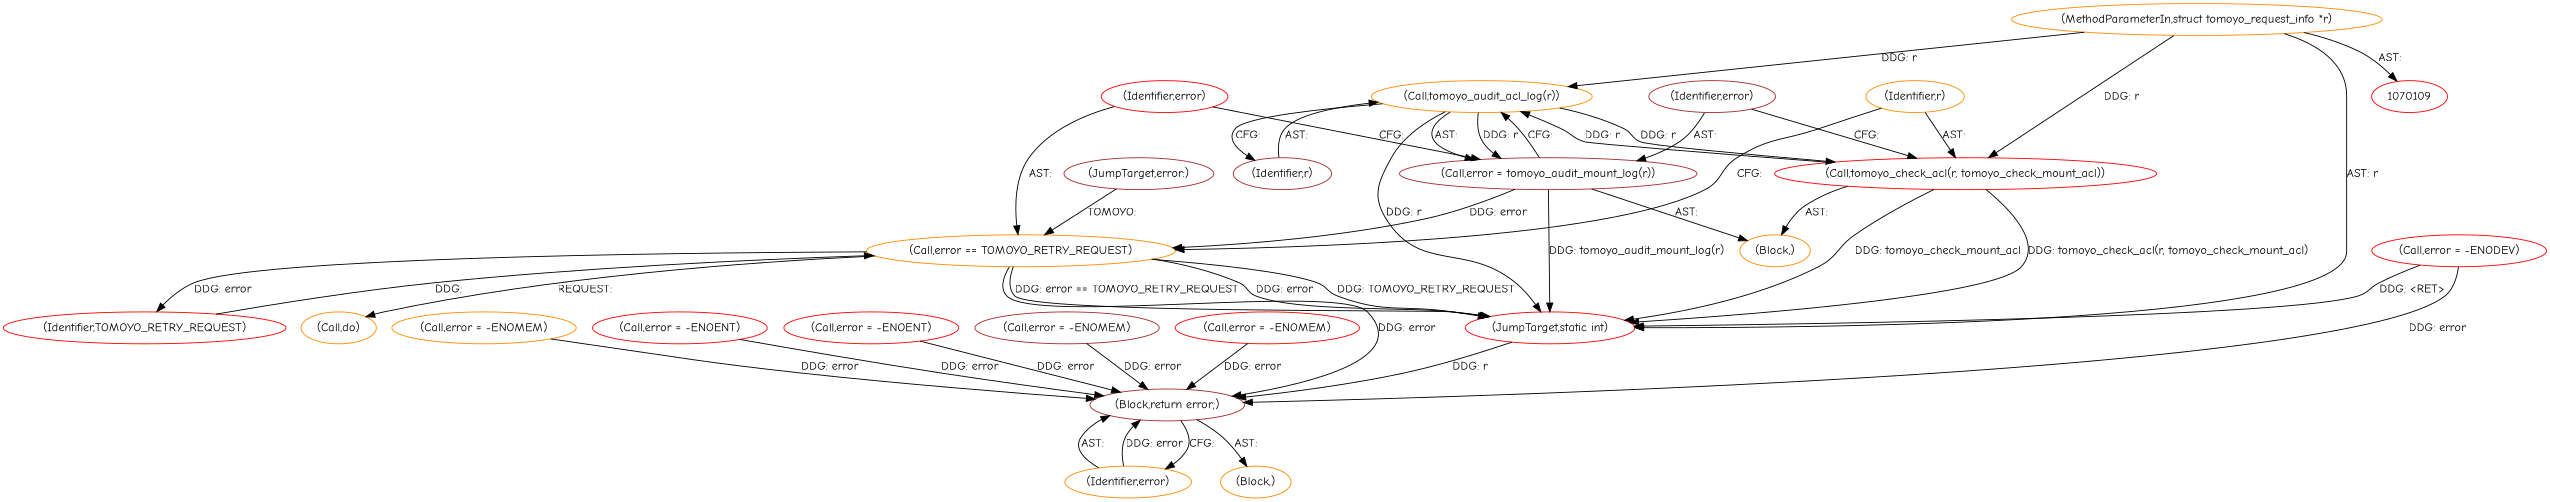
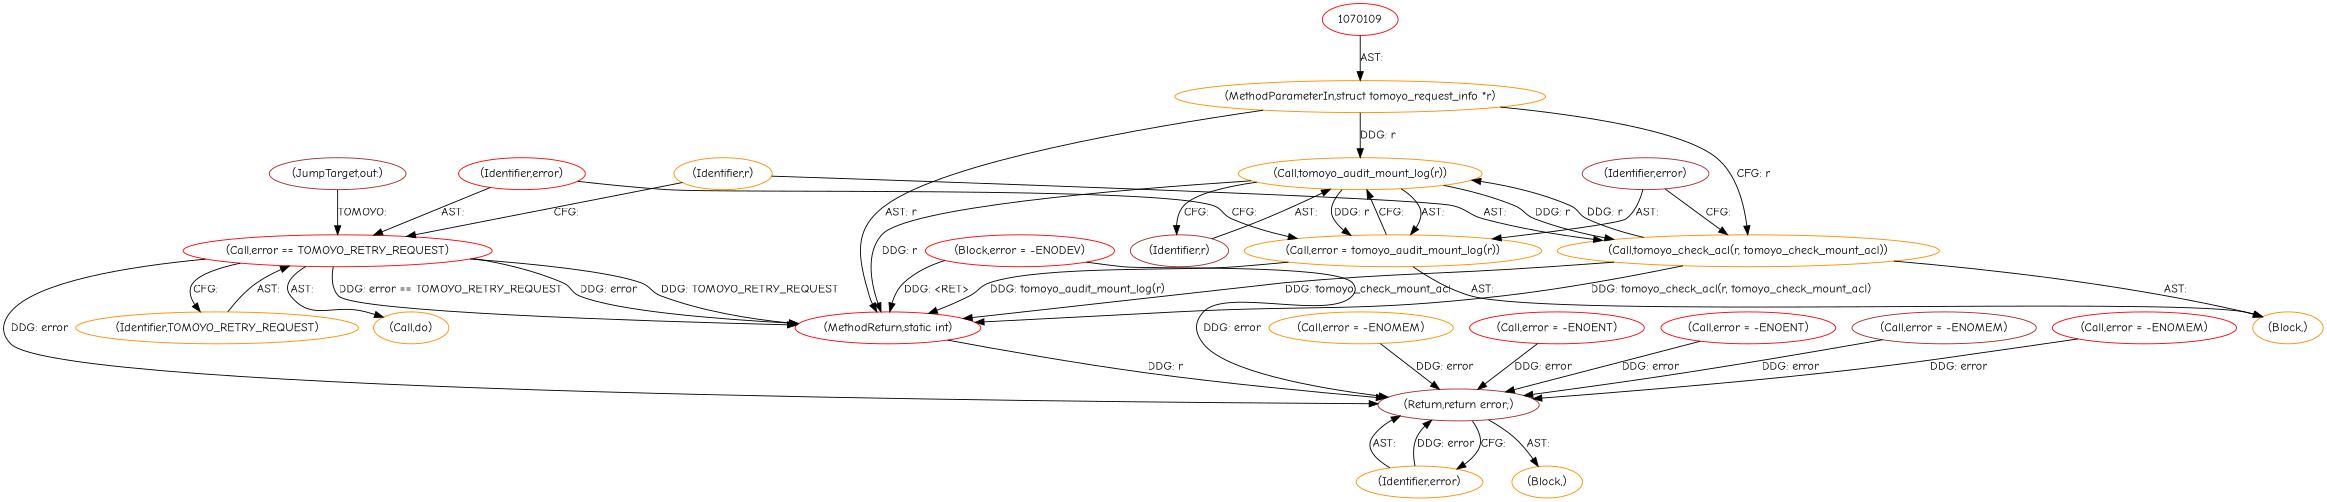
edge "(MethodParameterIn,struct tomoyo_request_info *r)" -> "1070109": reversed
node "(Call,tomoyo_audit_acl_log(r))": label "(Call,tomoyo_audit_acl_log(r))" -> "(Call,tomoyo_audit_mount_log(r))"
edge "(MethodParameterIn,struct tomoyo_request_info *r)" -> "(Call,tomoyo_check_acl(r, tomoyo_check_mount_acl))": label "DDG: r" -> "CFG: r"
node "(JumpTarget,error:)": label "(JumpTarget,error:)" -> "(JumpTarget,out:)"
node "(Call,error = tomoyo_audit_mount_log(r))": color brown -> darkorange
node "(Call,tomoyo_check_acl(r, tomoyo_check_mount_acl))": color red -> darkorange
edge "(Call,error = tomoyo_audit_mount_log(r))" -> "(Call,error == TOMOYO_RETRY_REQUEST)": removed, label "DDG: error"
node "(Call,error == TOMOYO_RETRY_REQUEST)": color darkorange -> red
node "(Call,error = -ENODEV)": label "(Call,error = -ENODEV)" -> "(Block,error = -ENODEV)"
edge "(Call,error == TOMOYO_RETRY_REQUEST)" -> "(Identifier,TOMOYO_RETRY_REQUEST)": label "DDG: error" -> "CFG: "
edge "(Identifier,TOMOYO_RETRY_REQUEST)" -> "(Call,error == TOMOYO_RETRY_REQUEST)": label "DDG: " -> "AST: "
edge "(Call,error == TOMOYO_RETRY_REQUEST)" -> "(Call,do)": label "REQUEST: " -> "AST: "
node "(Identifier,TOMOYO_RETRY_REQUEST)": color red -> darkorange
node "(JumpTarget,static int)": label "(JumpTarget,static int)" -> "(MethodReturn,static int)"
node "(Block,return error;)": label "(Block,return error;)" -> "(Return,return error;)"
